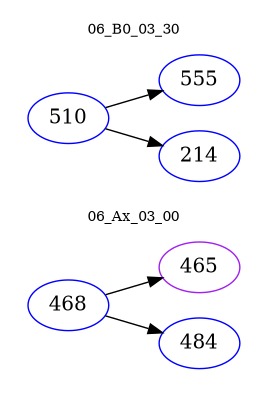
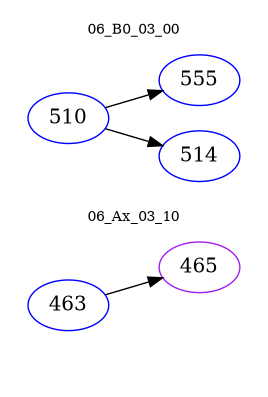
cluster "06_B0_03_30": label "06_B0_03_30" -> "06_B0_03_00"
node "214": label "214" -> "514"
cluster "06_Ax_03_00": label "06_Ax_03_00" -> "06_Ax_03_10"
node "468": label "468" -> "463"
node "484": removed
